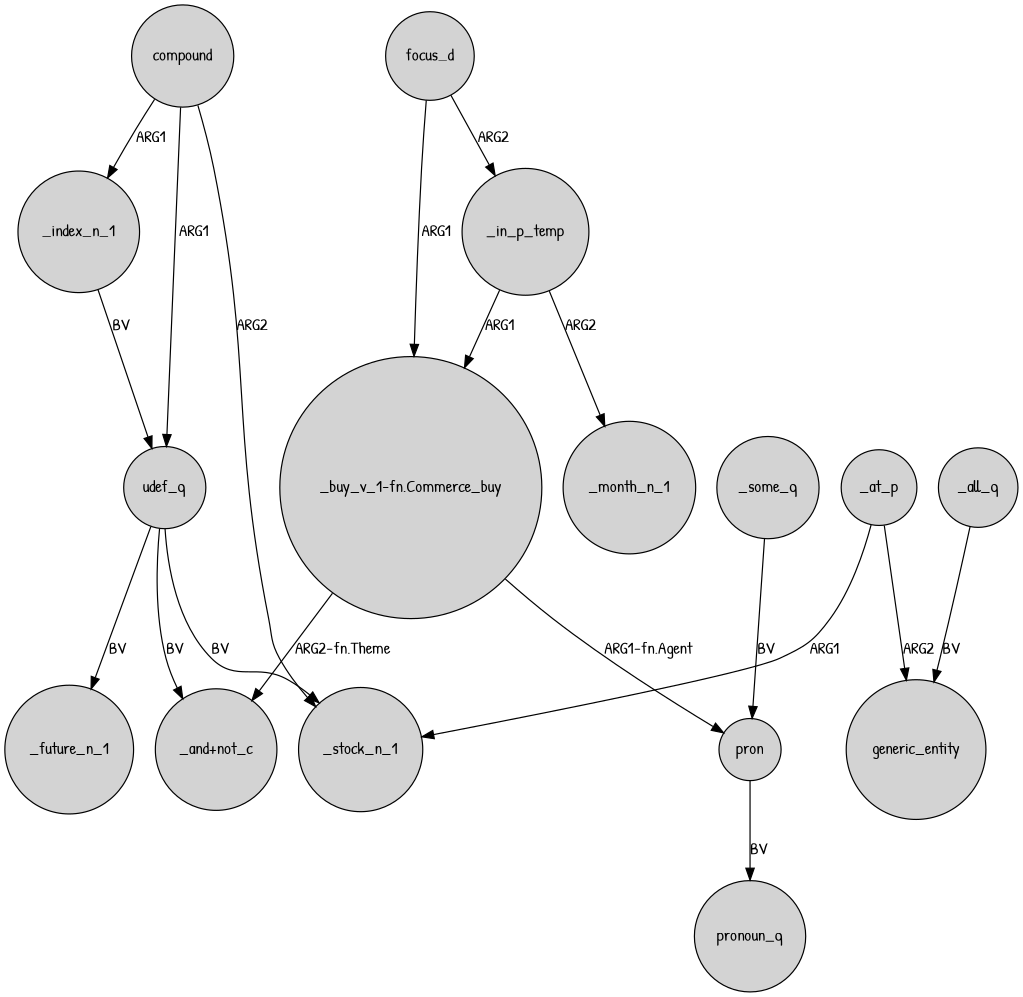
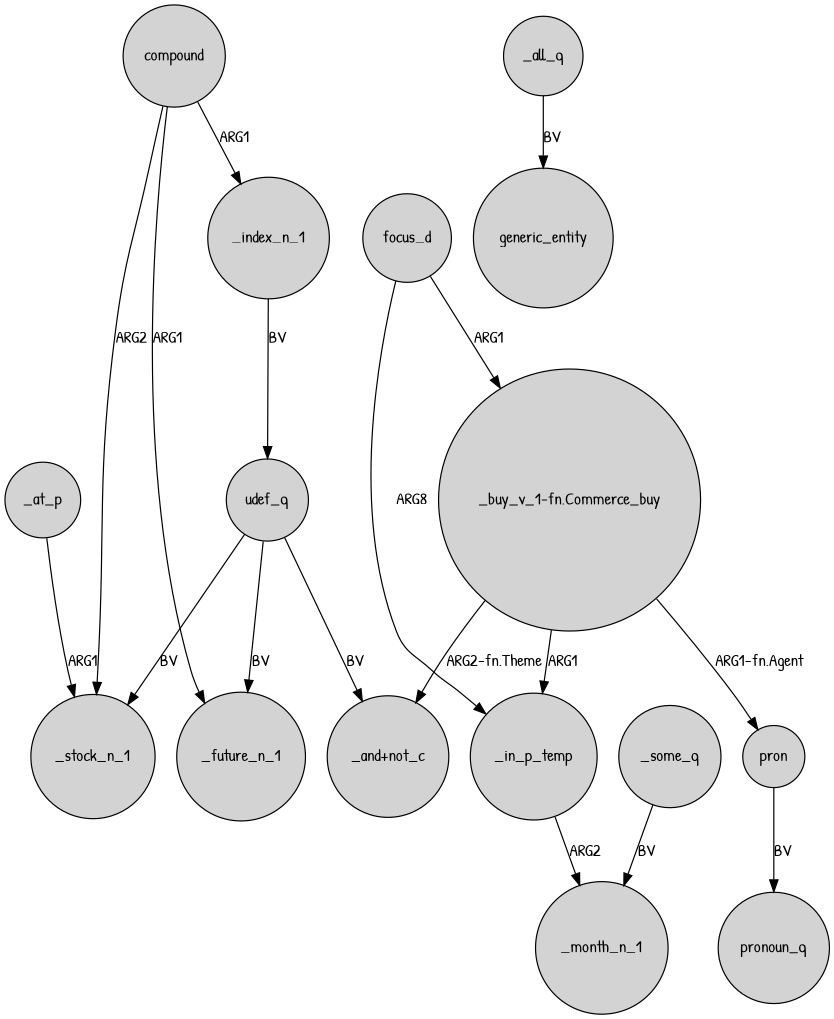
edge "focus_d" -> "_in_p_temp": label "ARG2" -> "ARG8"
edge "compound" -> "udef_q": now "compound" -> "_future_n_1"
edge "_in_p_temp" -> "_buy_v_1-fn.Commerce_buy": reversed
edge "_at_p" -> "generic_entity": removed, label "ARG2"
edge "_some_q" -> "pron": now "_some_q" -> "_month_n_1"
